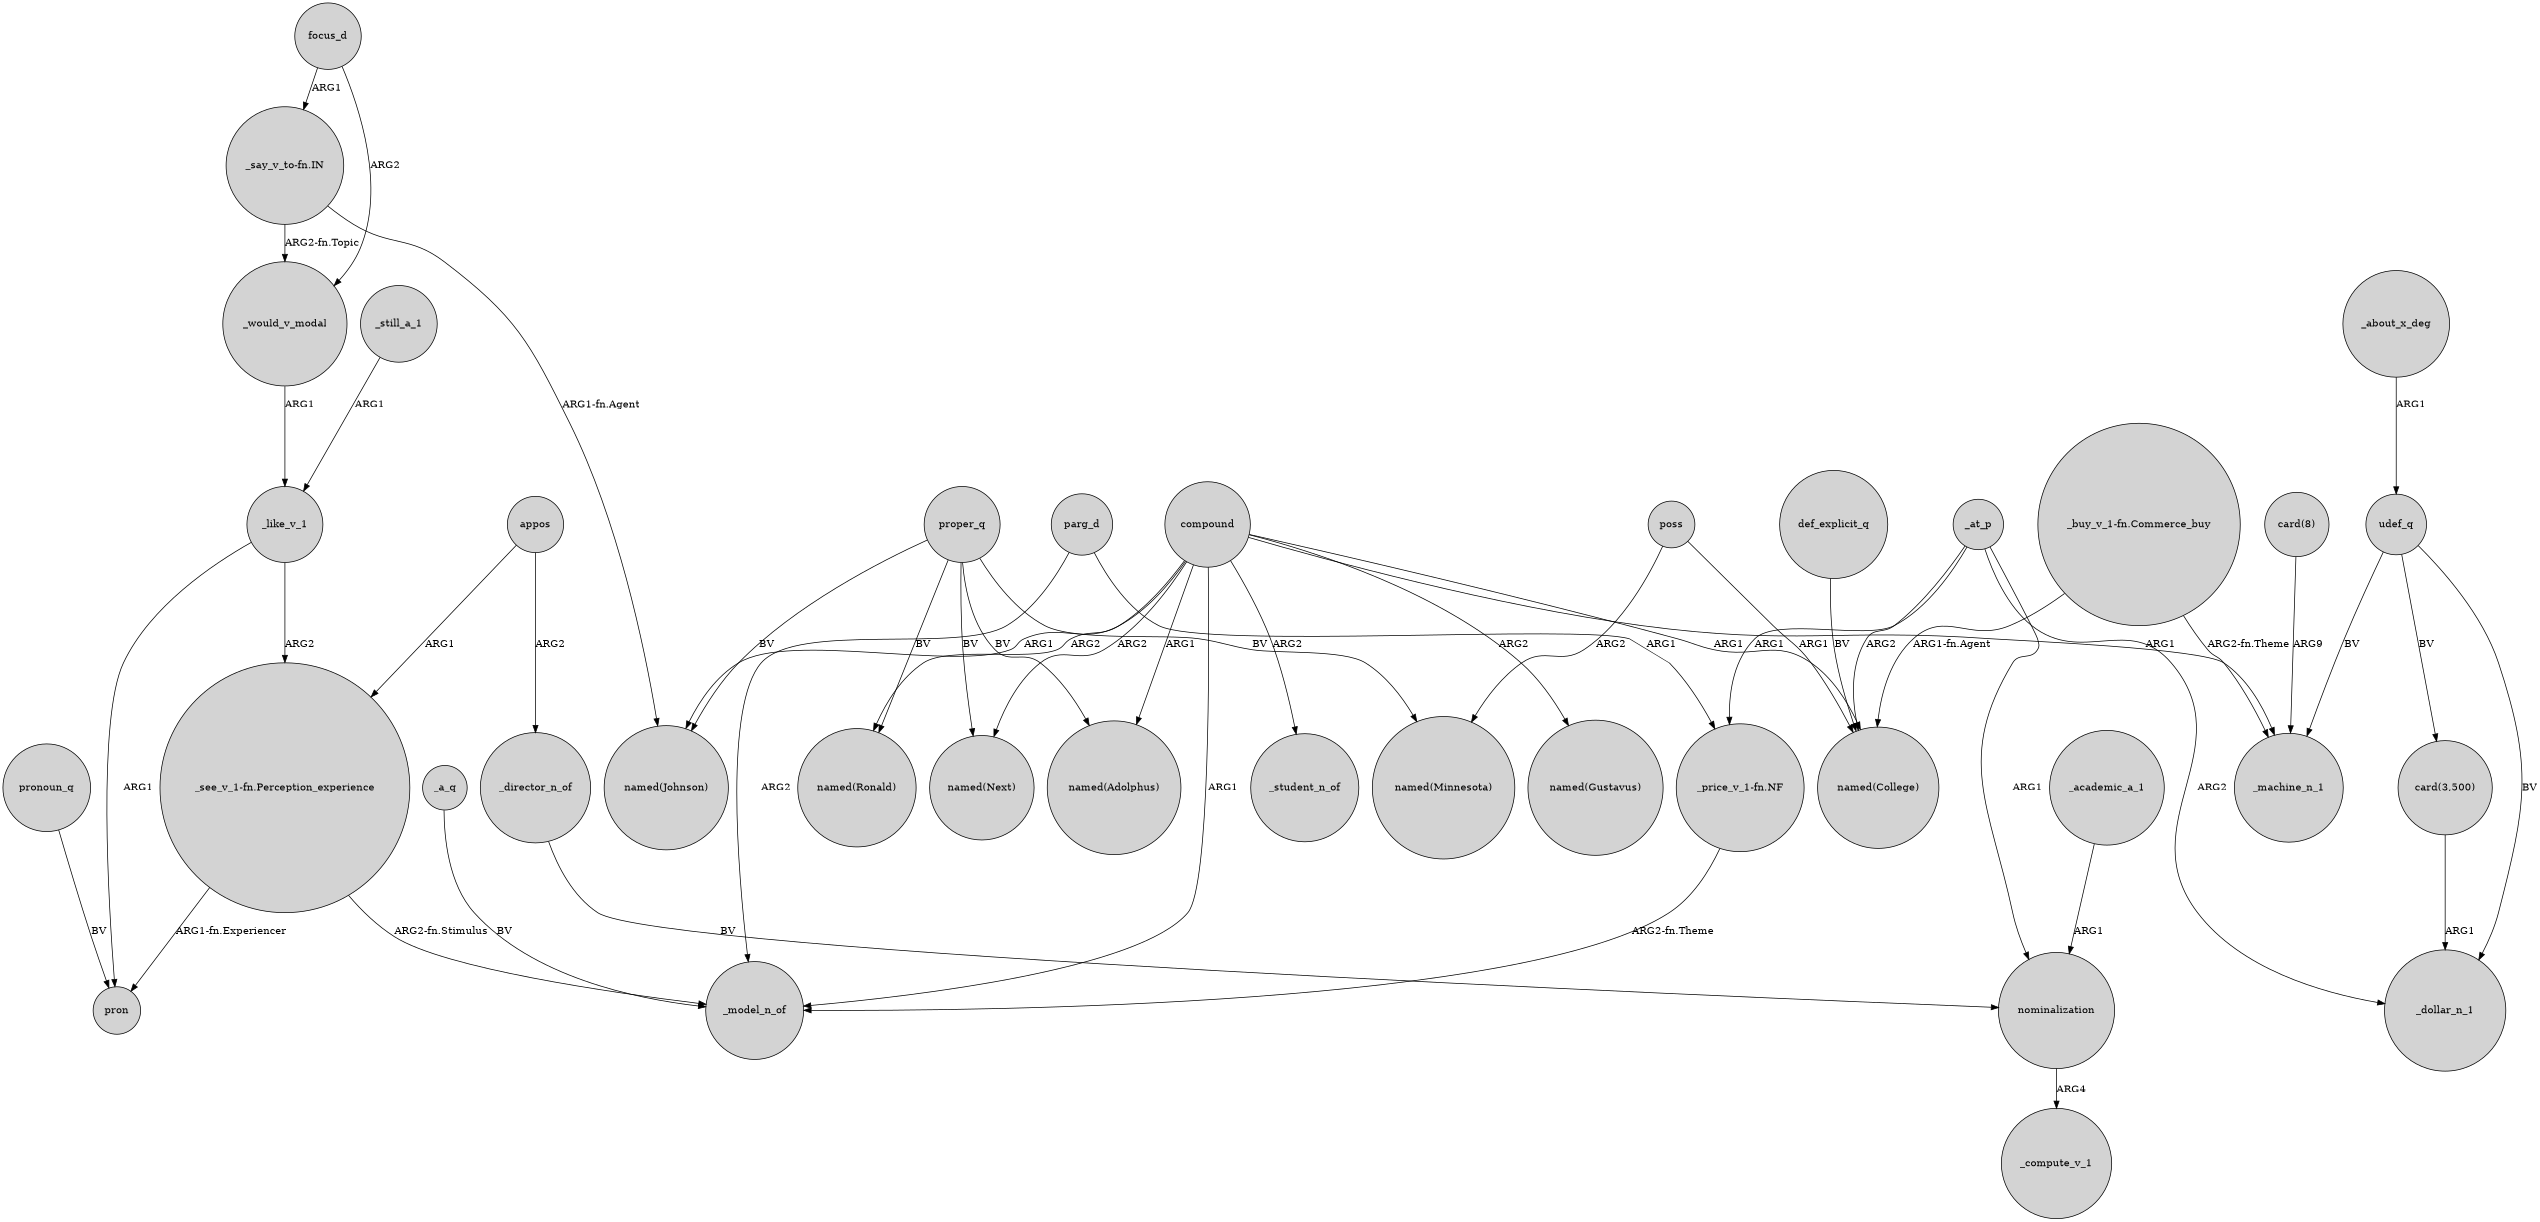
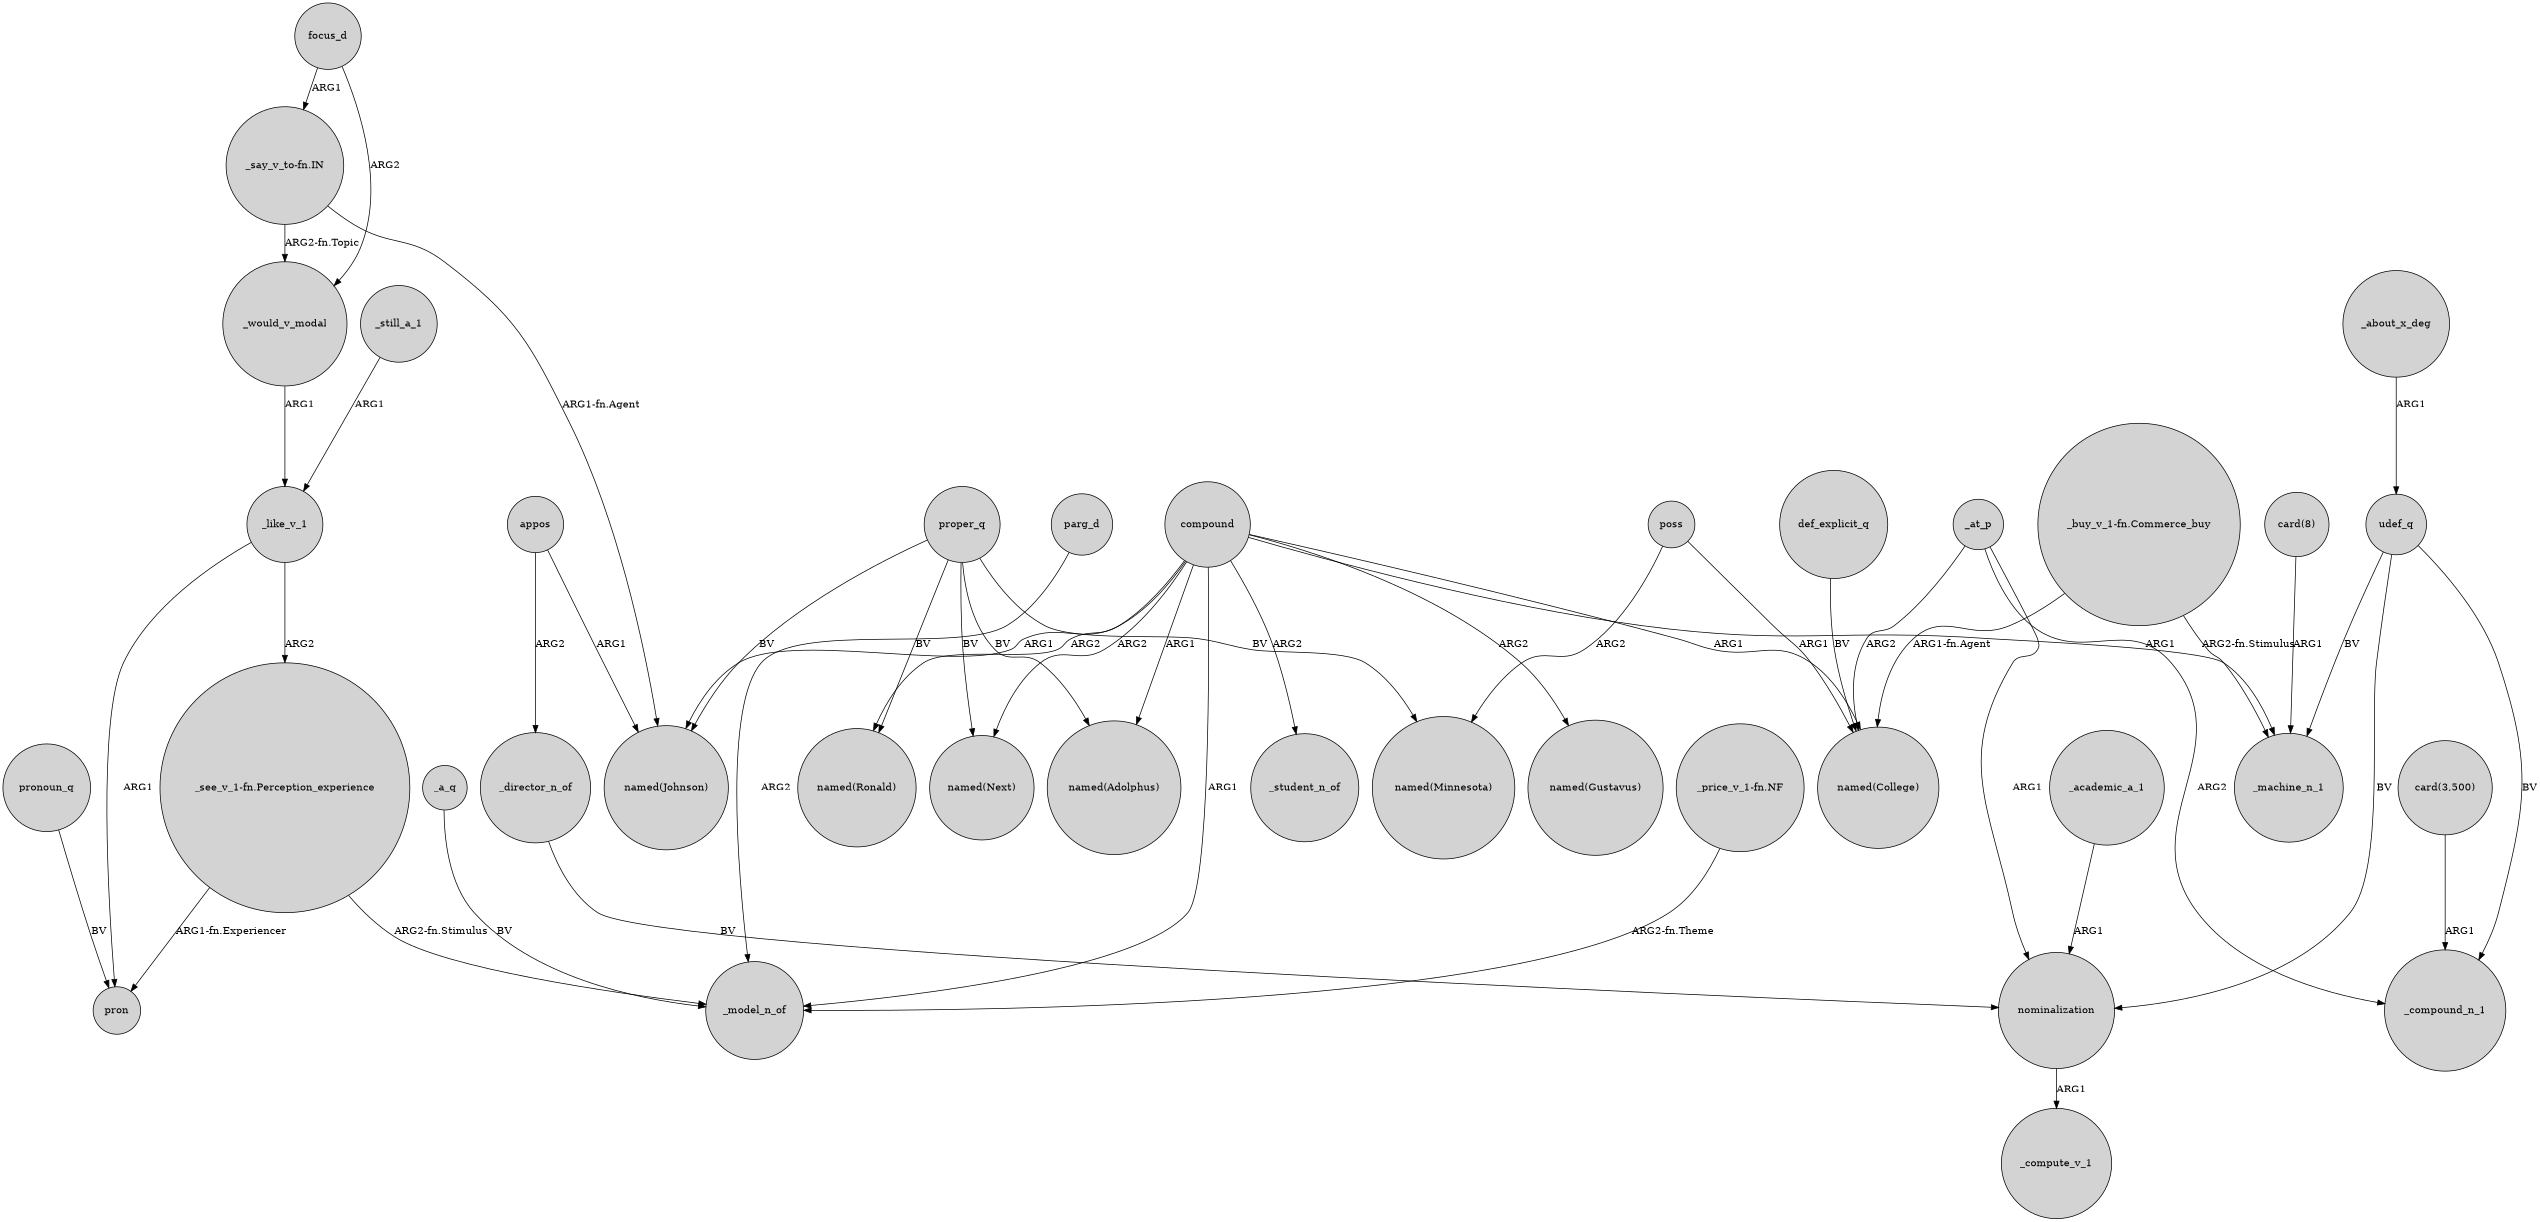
edge "appos" -> "_see_v_1-fn.Perception_experience": now "appos" -> "named(Johnson)"
edge "_at_p" -> "_price_v_1-fn.NF": removed, label "ARG1"
edge "parg_d" -> "_price_v_1-fn.NF": removed, label "ARG1"
edge "_buy_v_1-fn.Commerce_buy" -> "_machine_n_1": label "ARG2-fn.Theme" -> "ARG2-fn.Stimulus"
edge "card(8)" -> "_machine_n_1": label "ARG9" -> "ARG1"
edge "udef_q" -> "card(3,500)": now "udef_q" -> "nominalization"
node "_dollar_n_1": label "_dollar_n_1" -> "_compound_n_1"
edge "nominalization" -> "_compute_v_1": label "ARG4" -> "ARG1"
